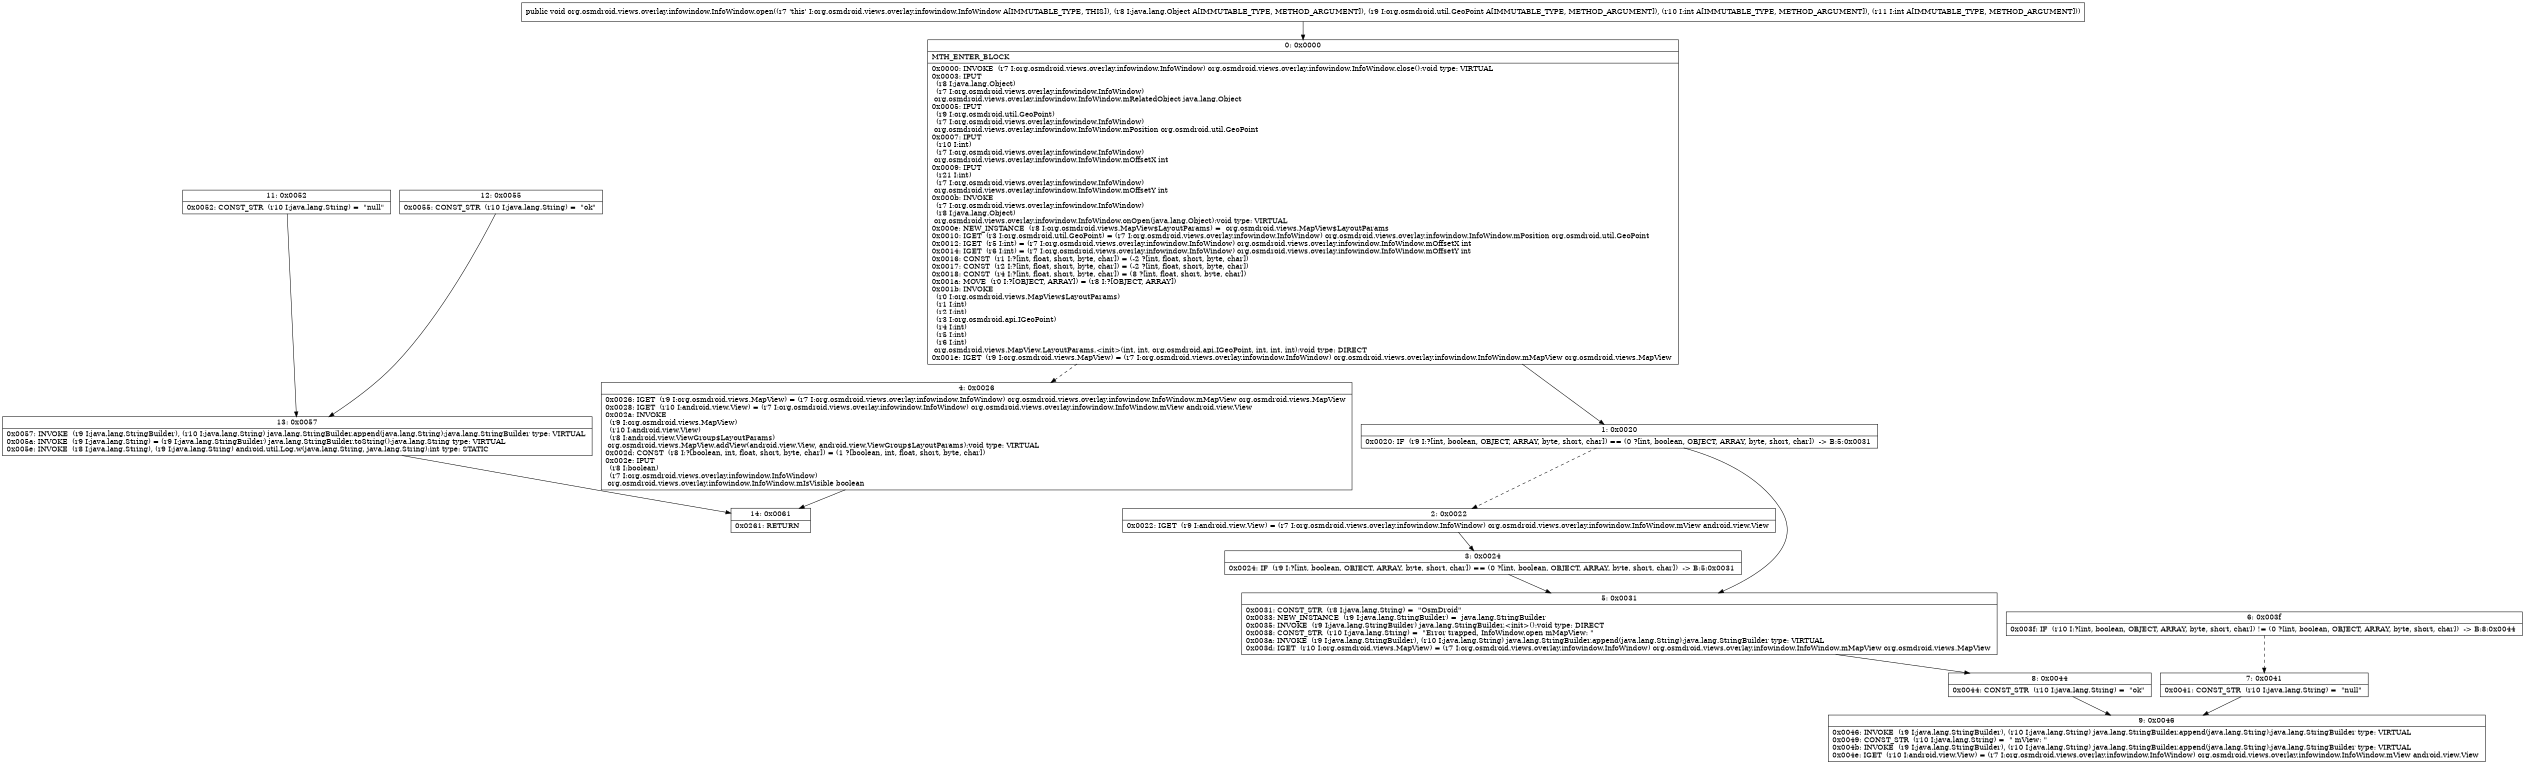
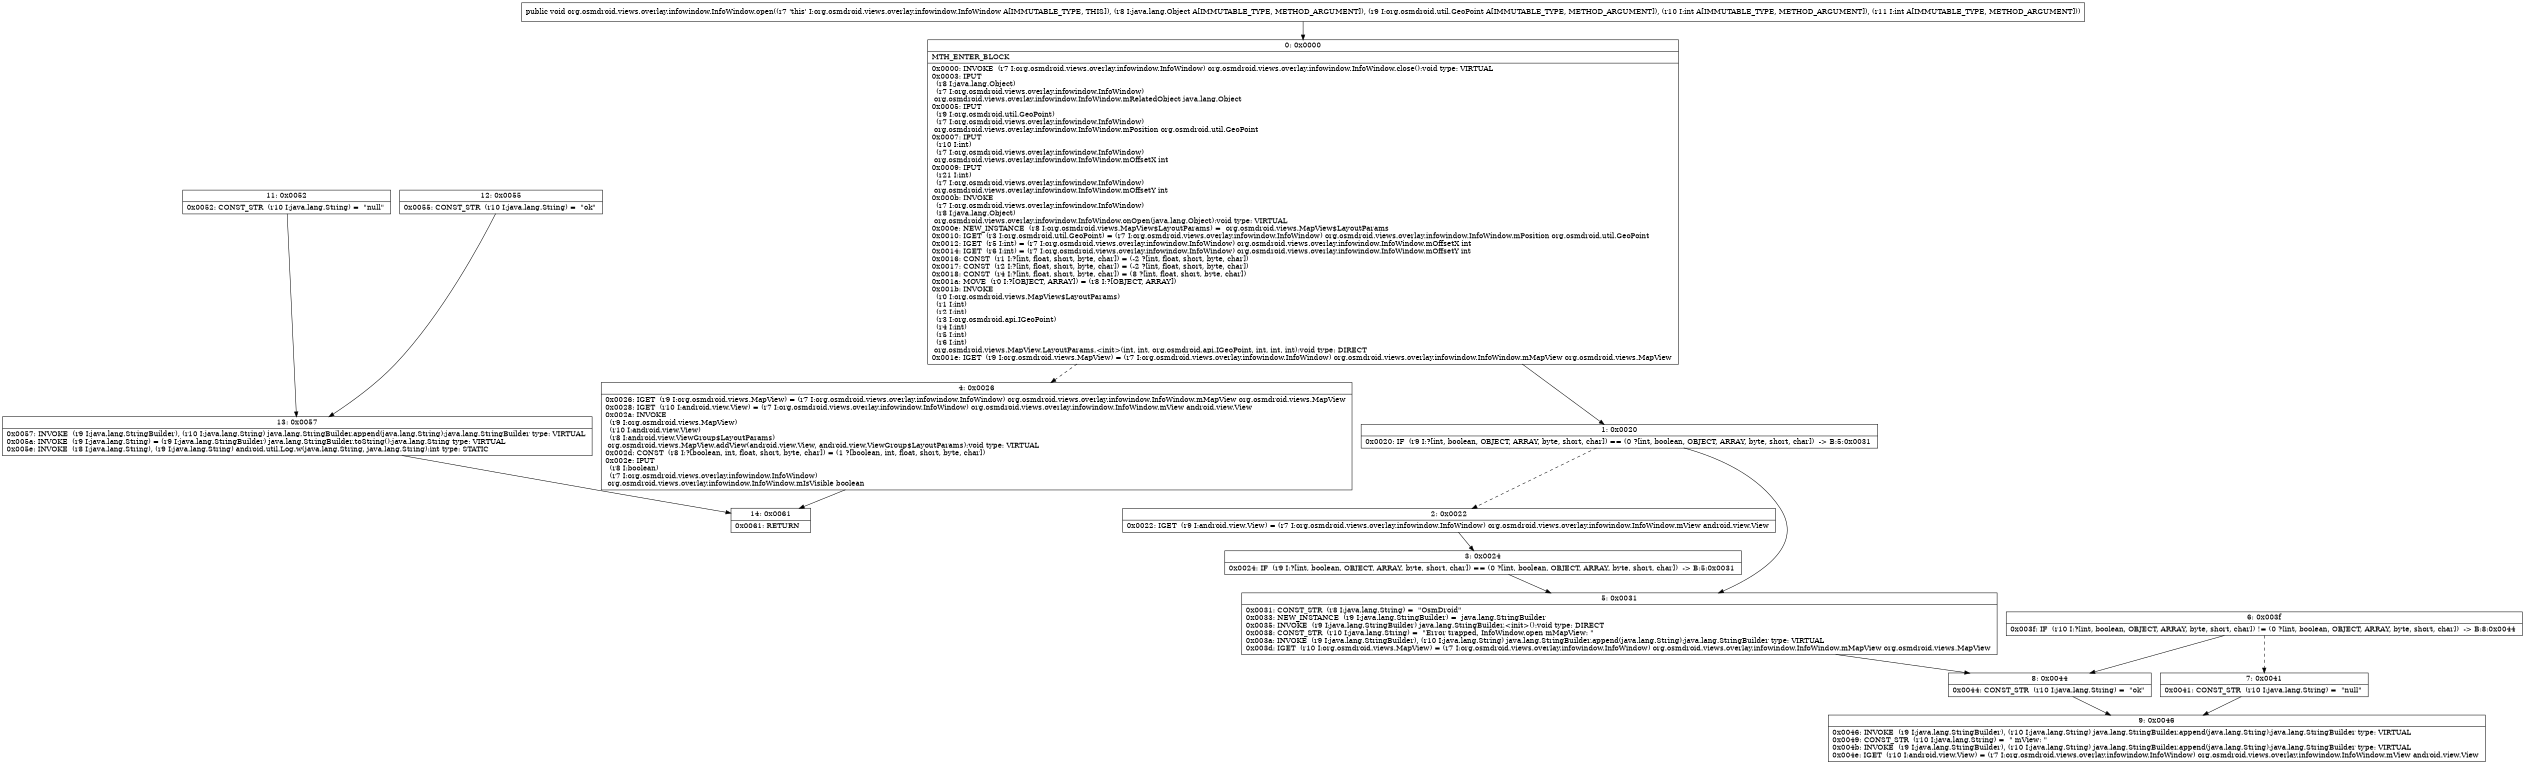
node "14: 0x0061": text "0x0261: RETURN" -> "0x0061: RETURN"
edge "6: 0x003f" -> "8: 0x0044": added
